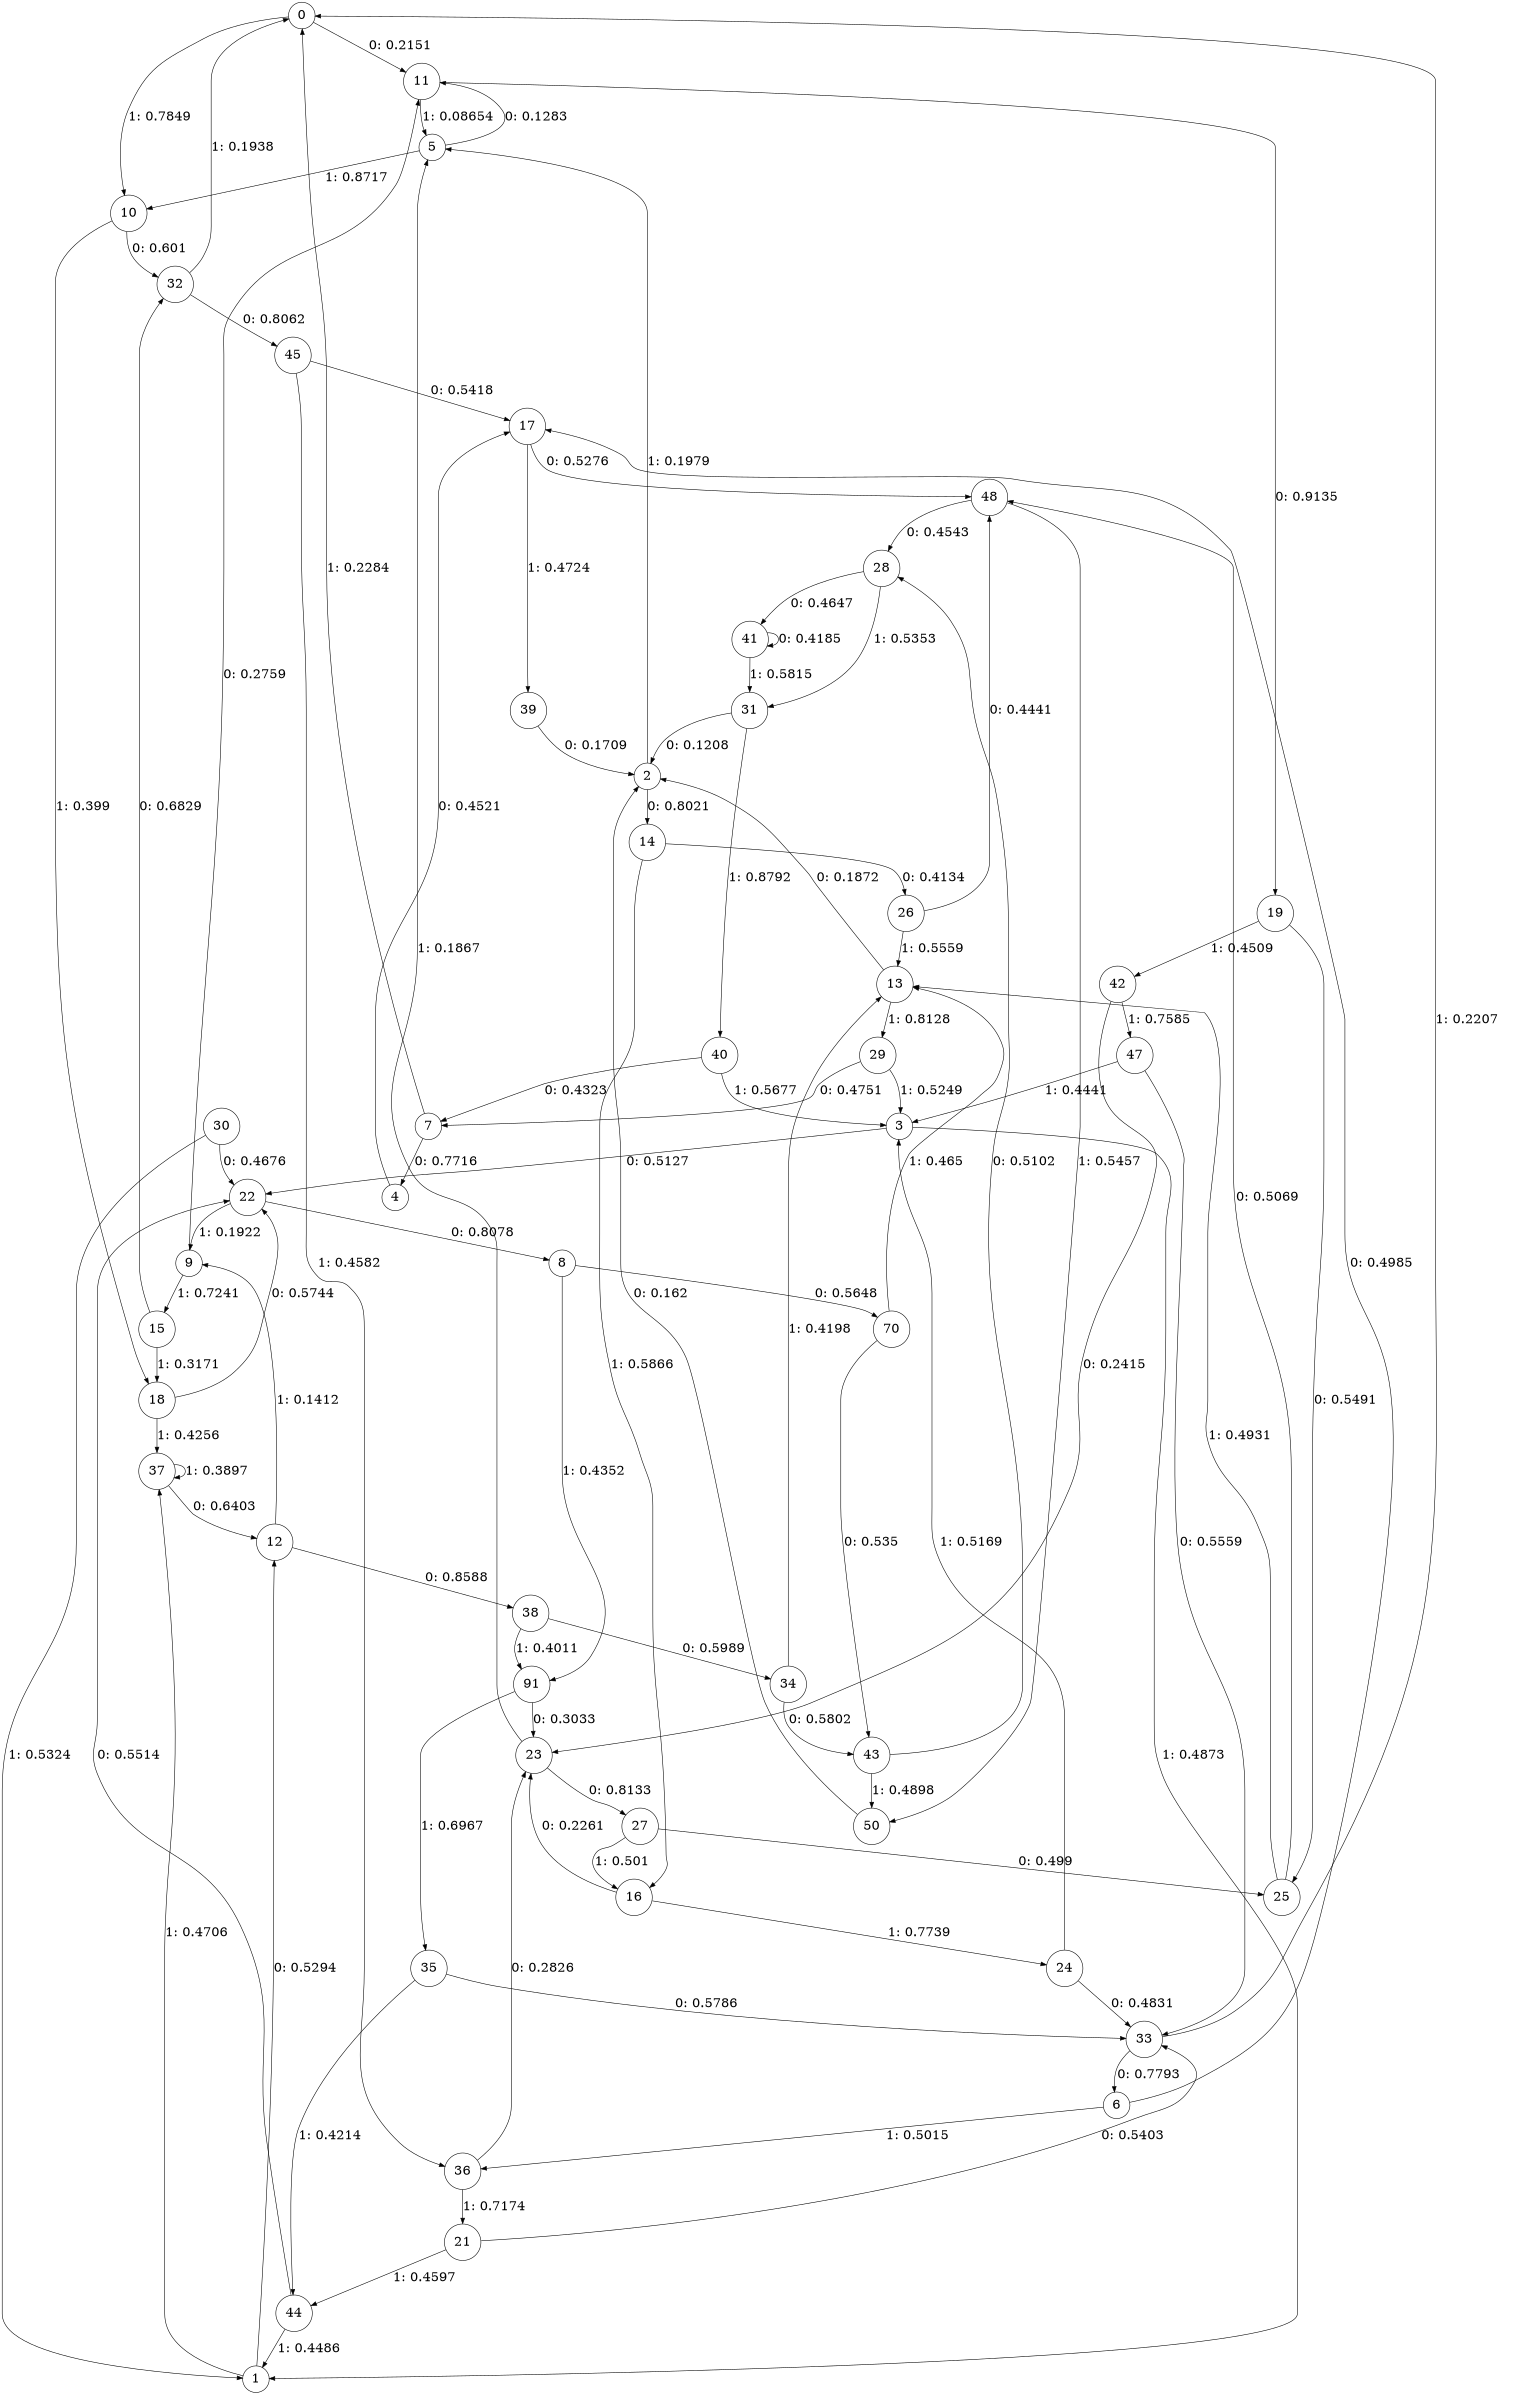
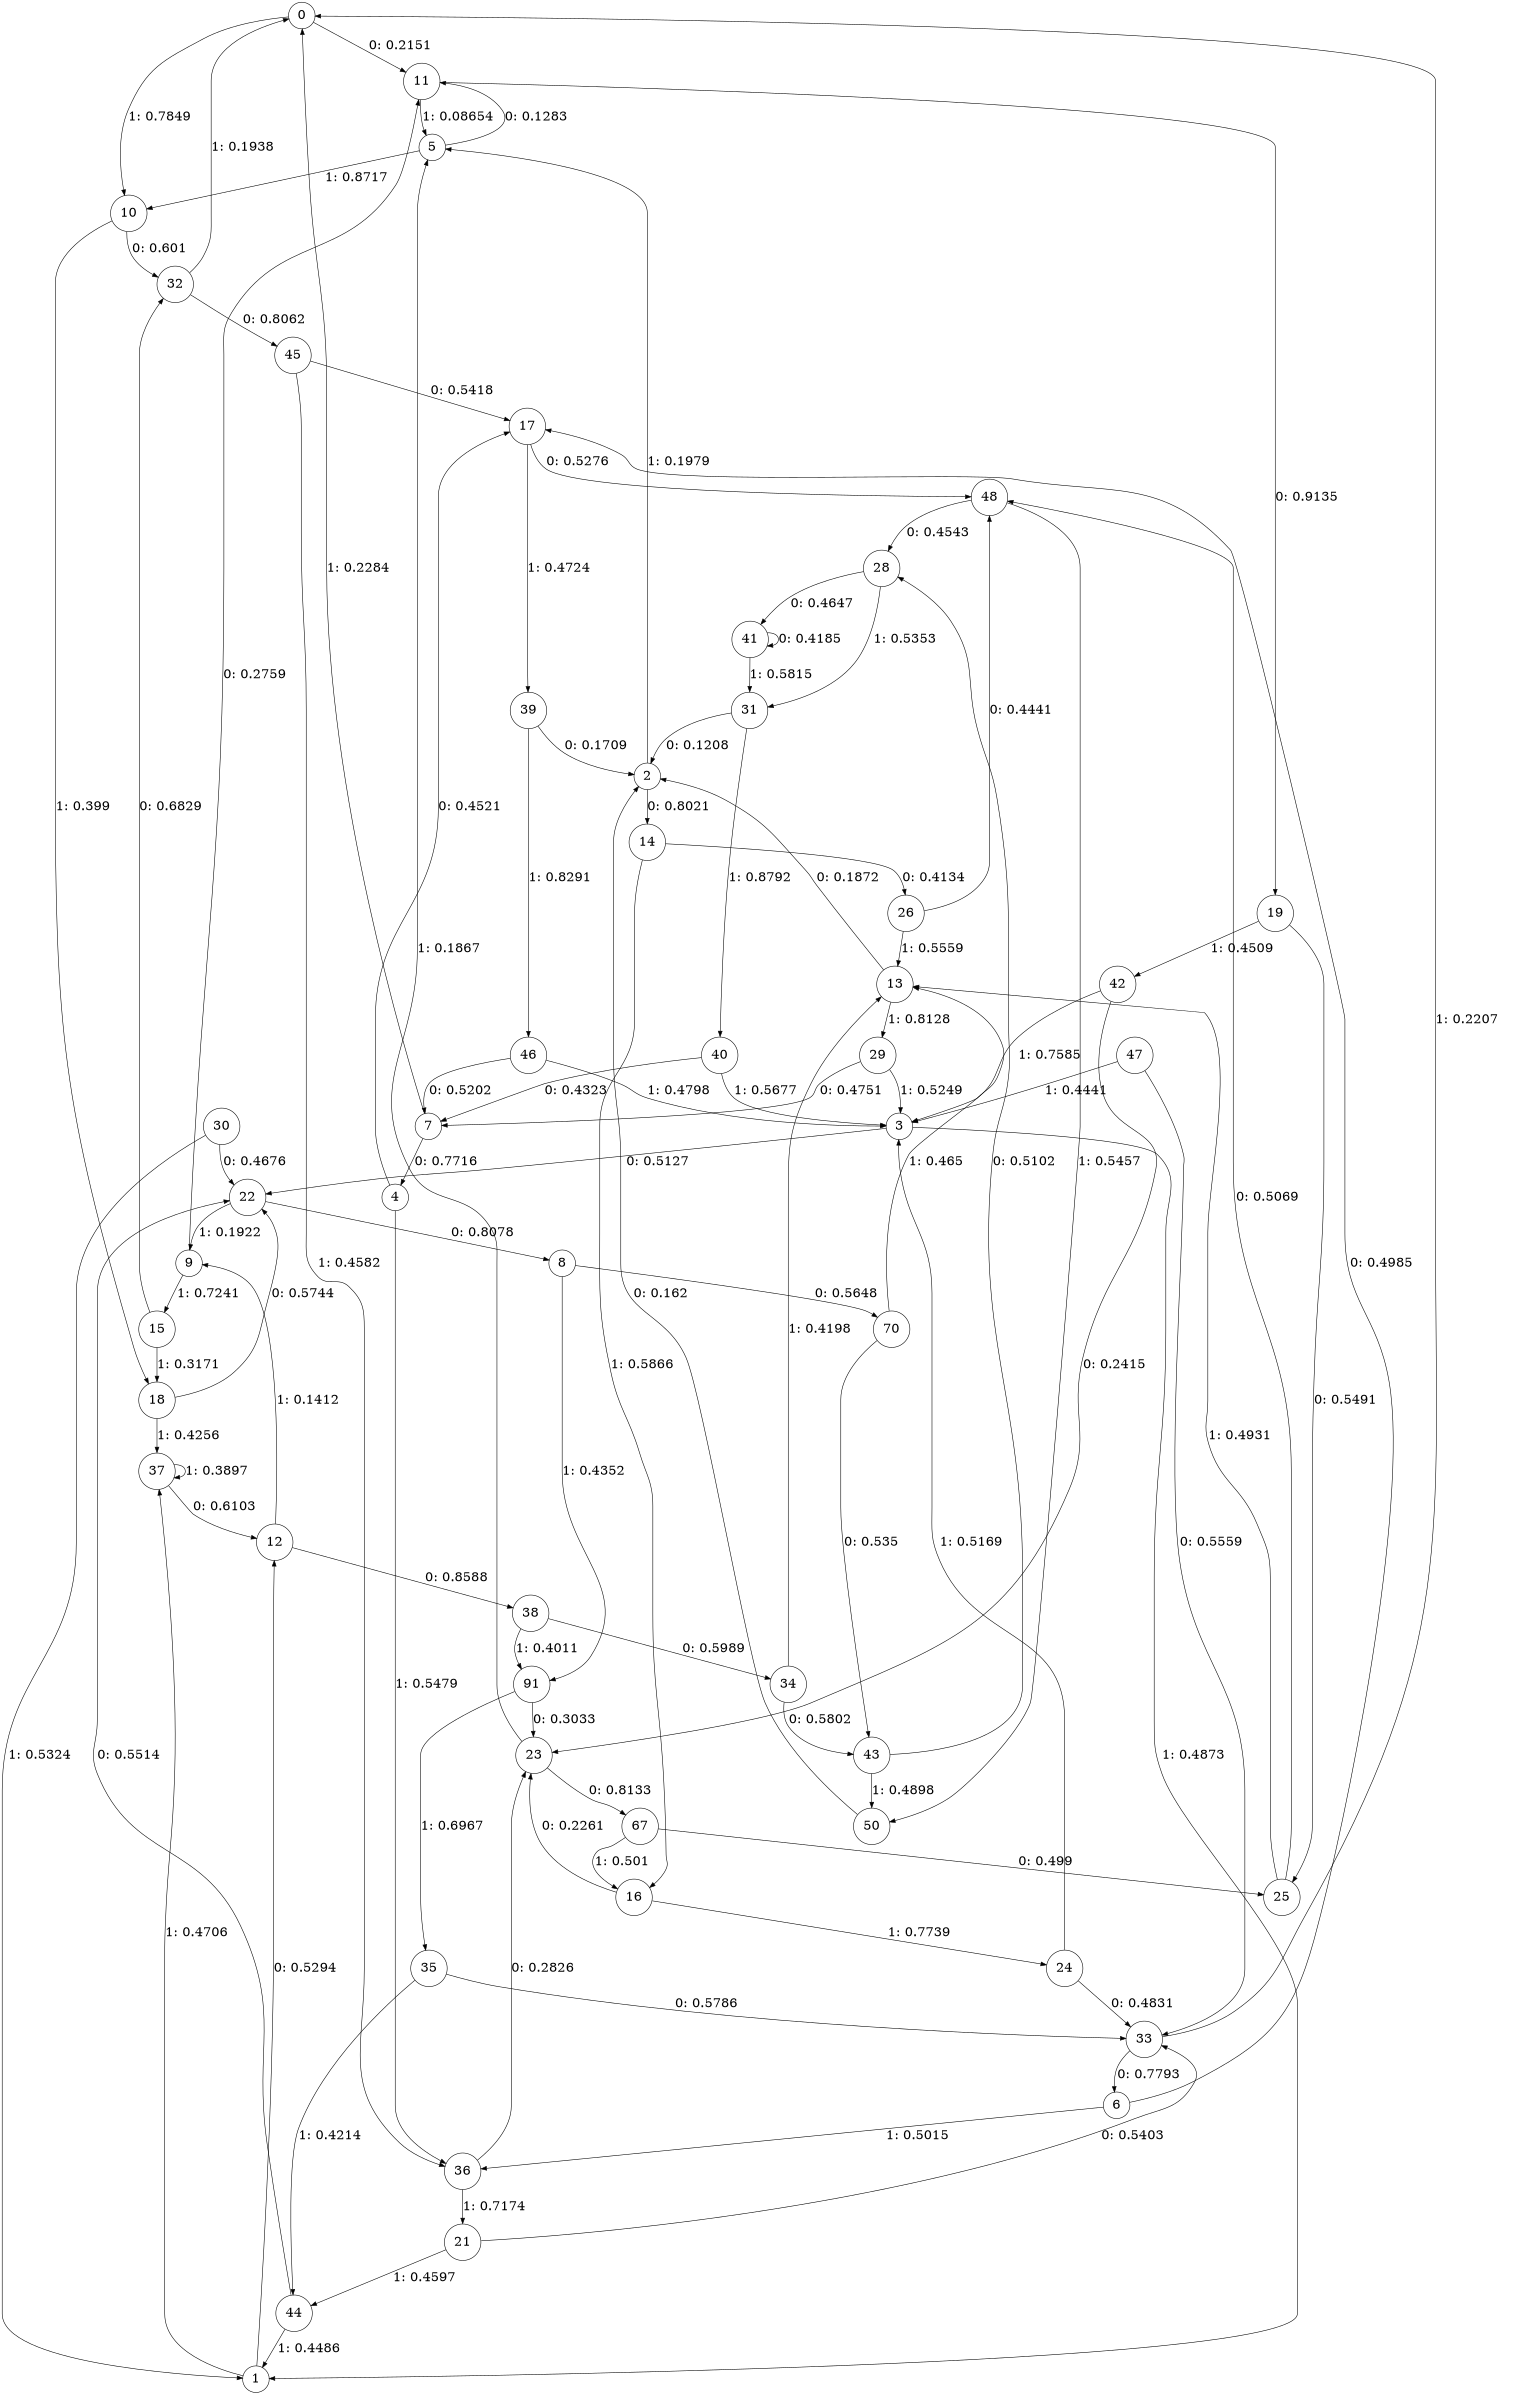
edge "42" -> "47": now "42" -> "3"
node "46": added
edge "37" -> "12": label "0: 0.6403   " -> "0: 0.6103   "
edge "4" -> "36": added, label "1: 0.5479"
node "27": label "27" -> "67"
